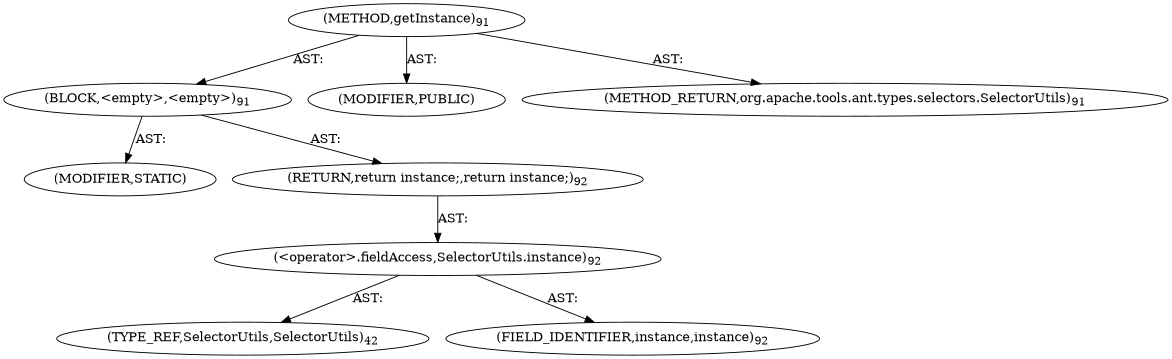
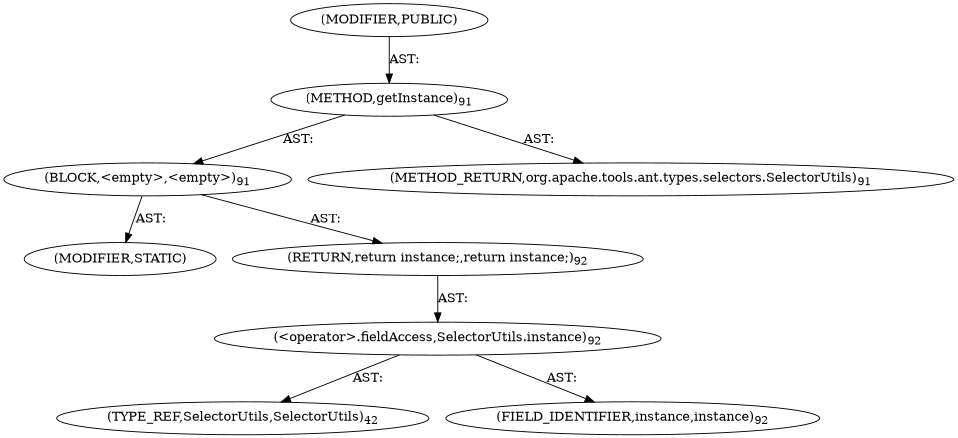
edge "(METHOD,getInstance)" -> "(MODIFIER,PUBLIC)": reversed
